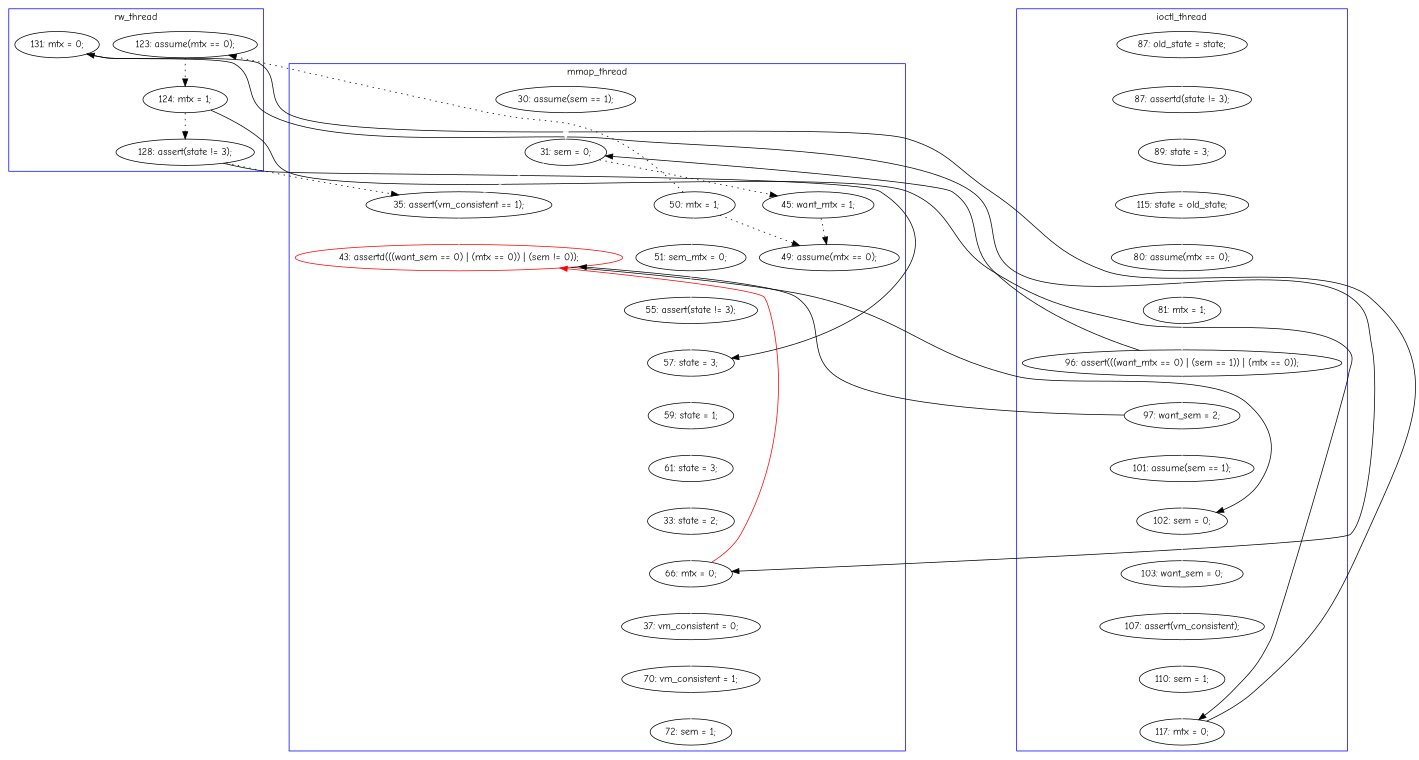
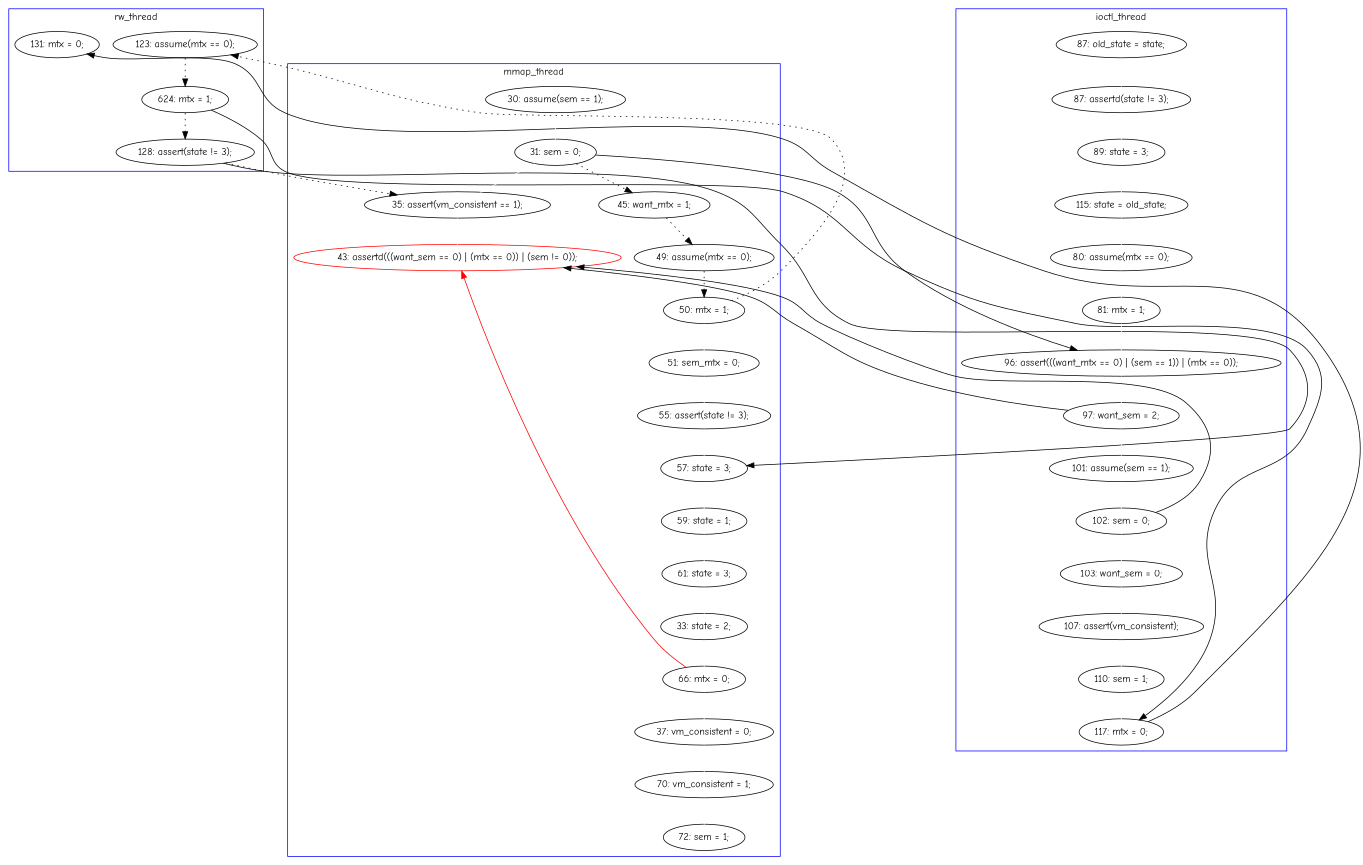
node "124: mtx = 1;": label "124: mtx = 1;" -> "624: mtx = 1;"
edge "96: assert(((want_mtx == 0) | (sem == 1)) | (mtx == 0));" -> "31: sem = 0;": reversed
edge "50: mtx = 1;" -> "49: assume(mtx == 0);": reversed
edge "131: mtx = 0;" -> "66: mtx = 0;": removed
edge "43: assertd(((want_sem == 0) | (mtx == 0)) | (sem != 0));" -> "102: sem = 0;": reversed
